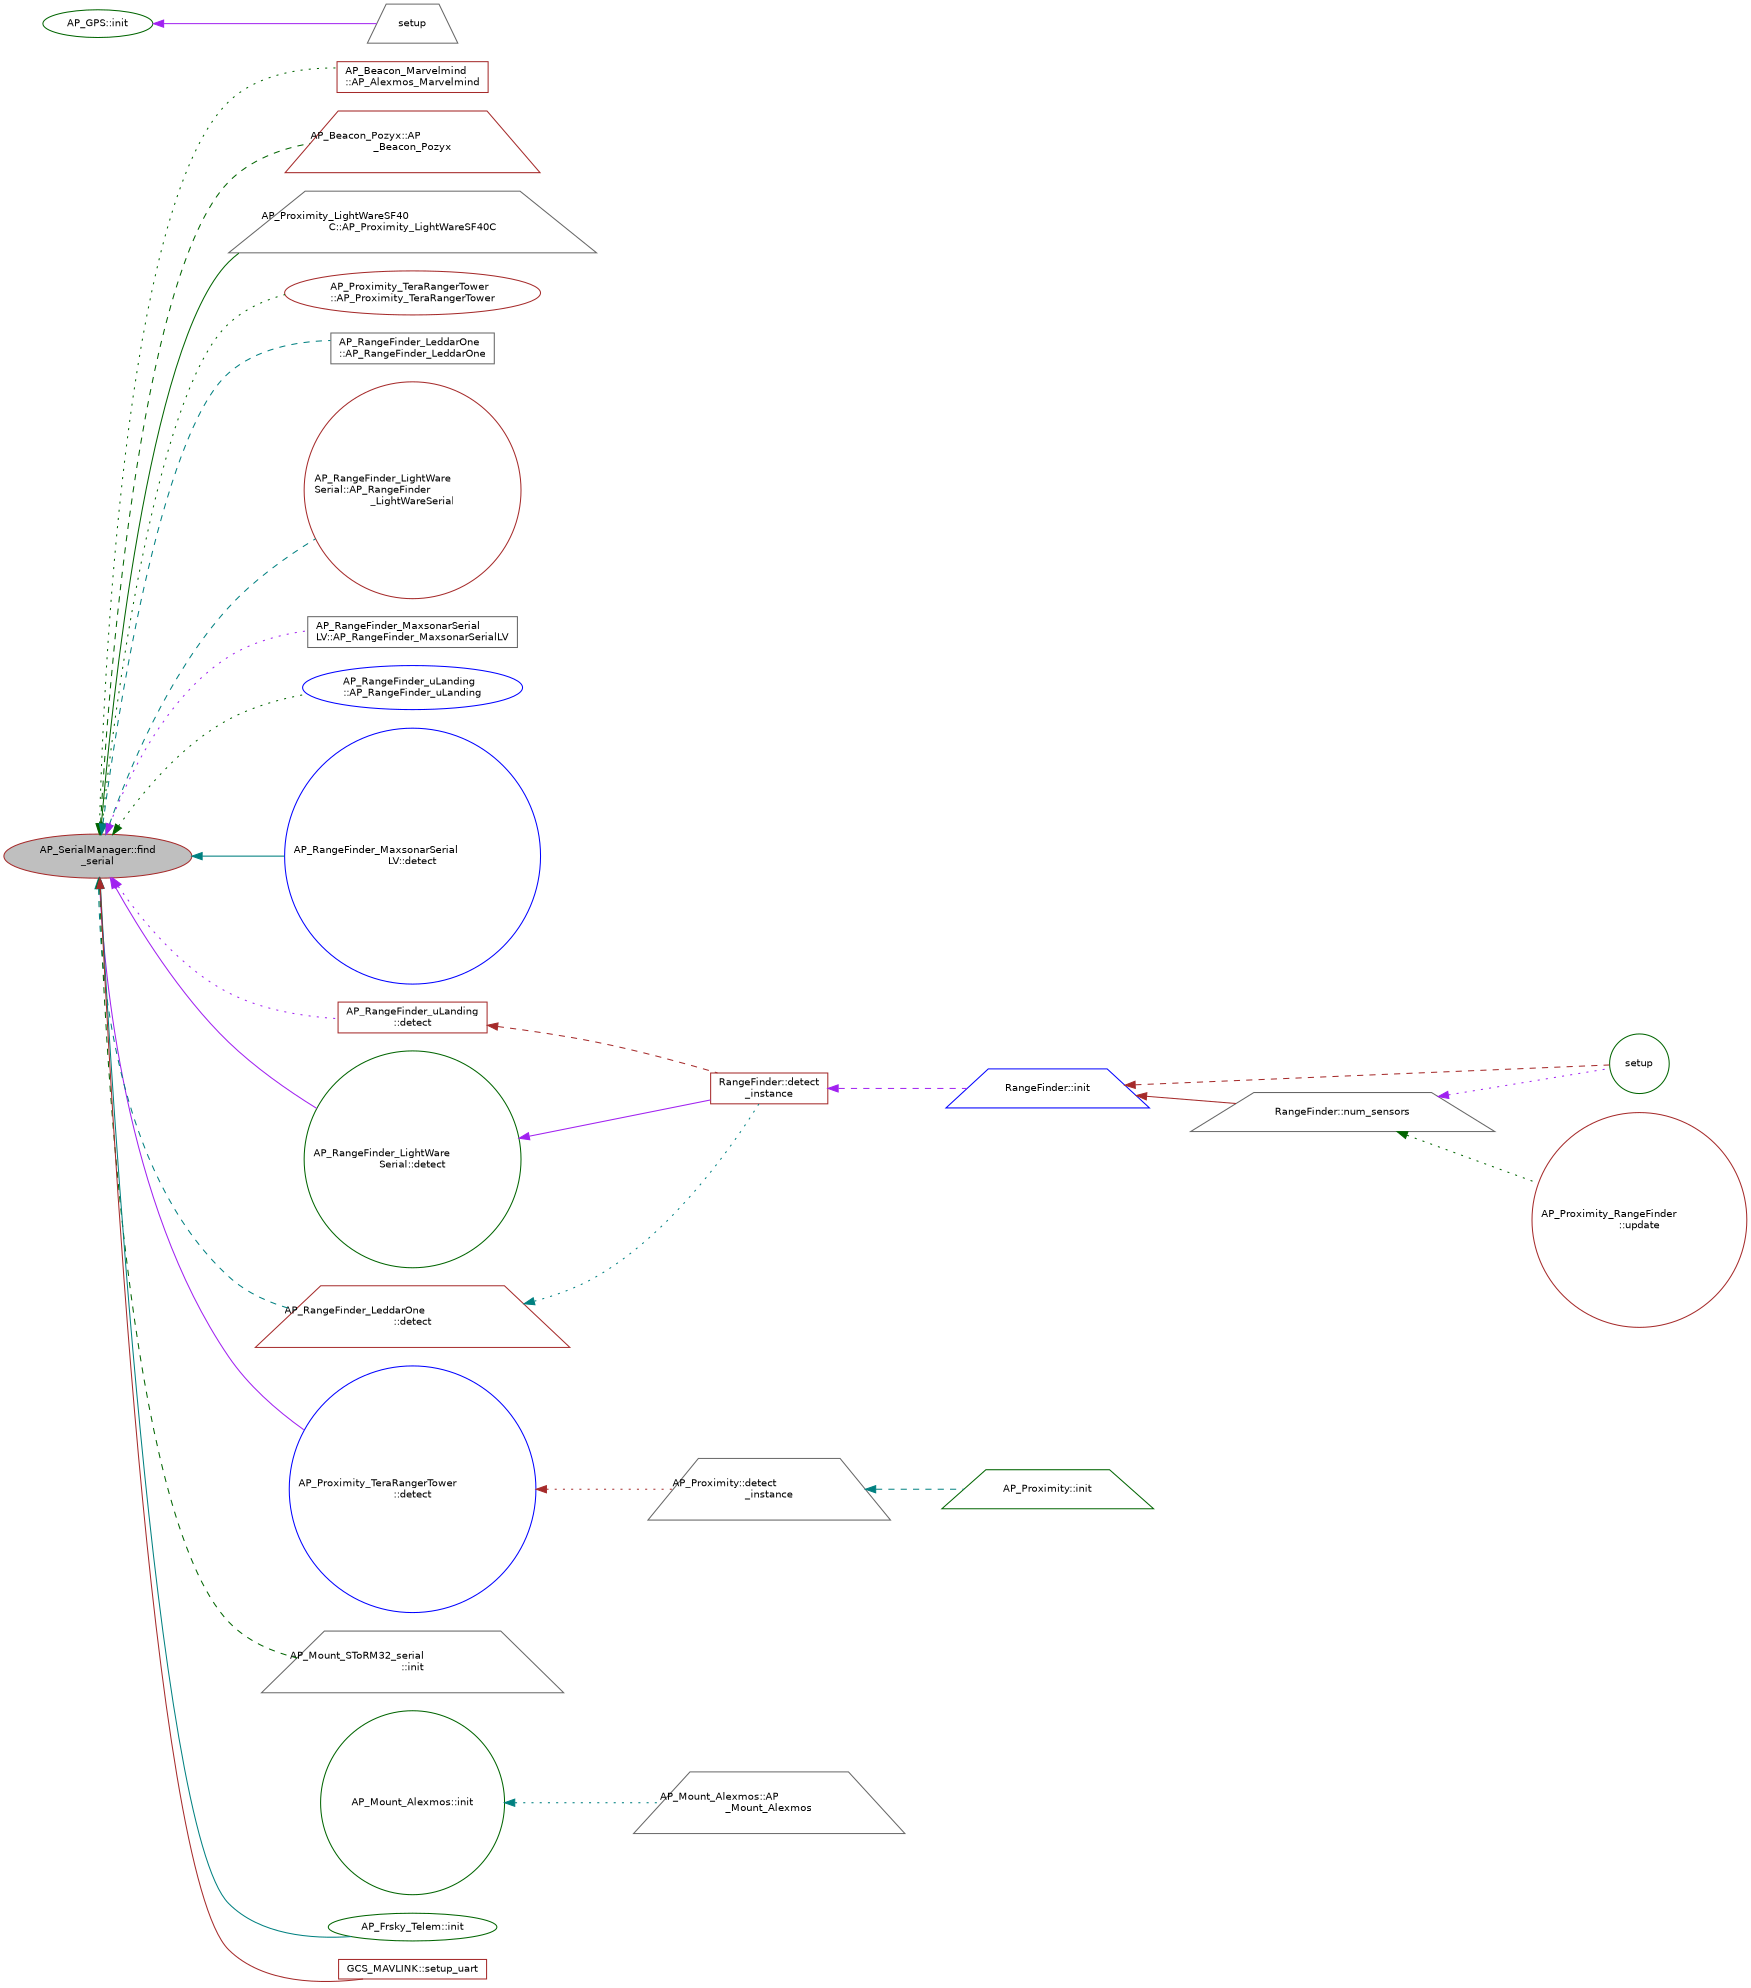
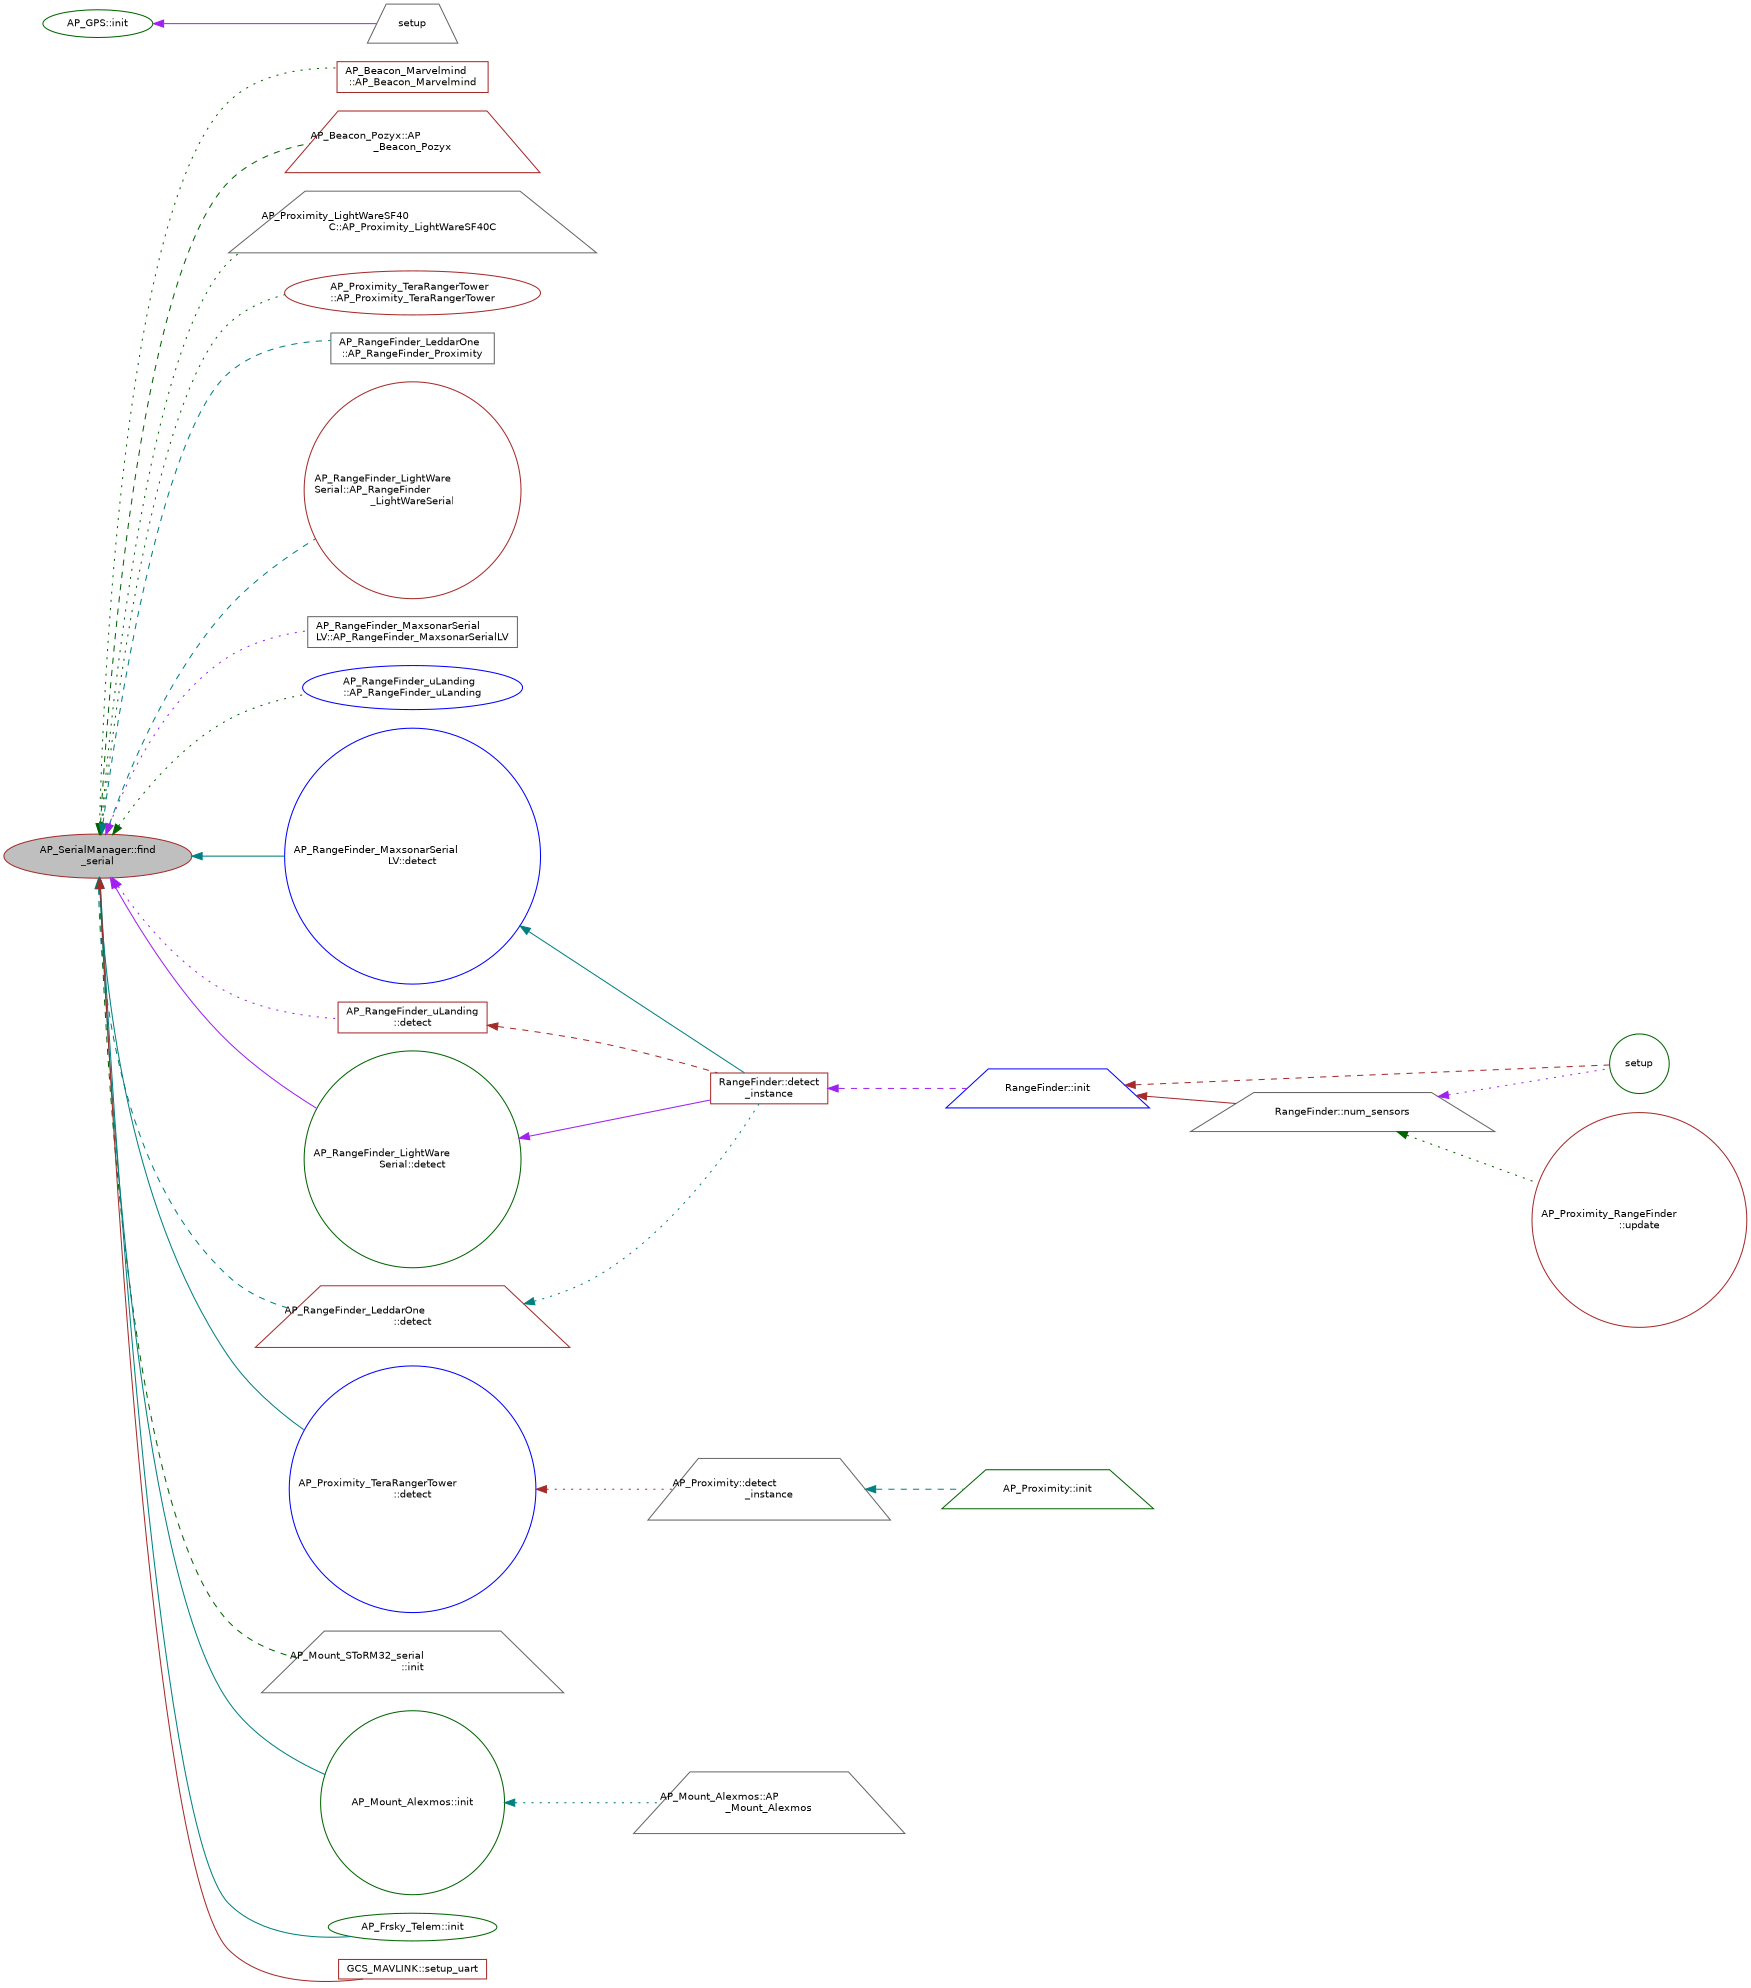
node "AP_Beacon_Marvelmind ::AP_Alexmos_Marvelmind": label "AP_Beacon_Marvelmind ::AP_Alexmos_Marvelmind" -> "AP_Beacon_Marvelmind ::AP_Beacon_Marvelmind"
node "AP_RangeFinder_LeddarOne ::AP_RangeFinder_LeddarOne": label "AP_RangeFinder_LeddarOne ::AP_RangeFinder_LeddarOne" -> "AP_RangeFinder_LeddarOne ::AP_RangeFinder_Proximity"
edge "AP_Proximity_LightWareSF40 C::AP_Proximity_LightWareSF40C" -> "AP_SerialManager::find _serial": style solid -> dotted
edge "RangeFinder::detect _instance" -> "AP_RangeFinder_MaxsonarSerial LV::detect": added
edge "AP_Proximity_TeraRangerTower ::detect" -> "AP_SerialManager::find _serial": color purple -> teal
edge "AP_Mount_Alexmos::init" -> "AP_SerialManager::find _serial": added
